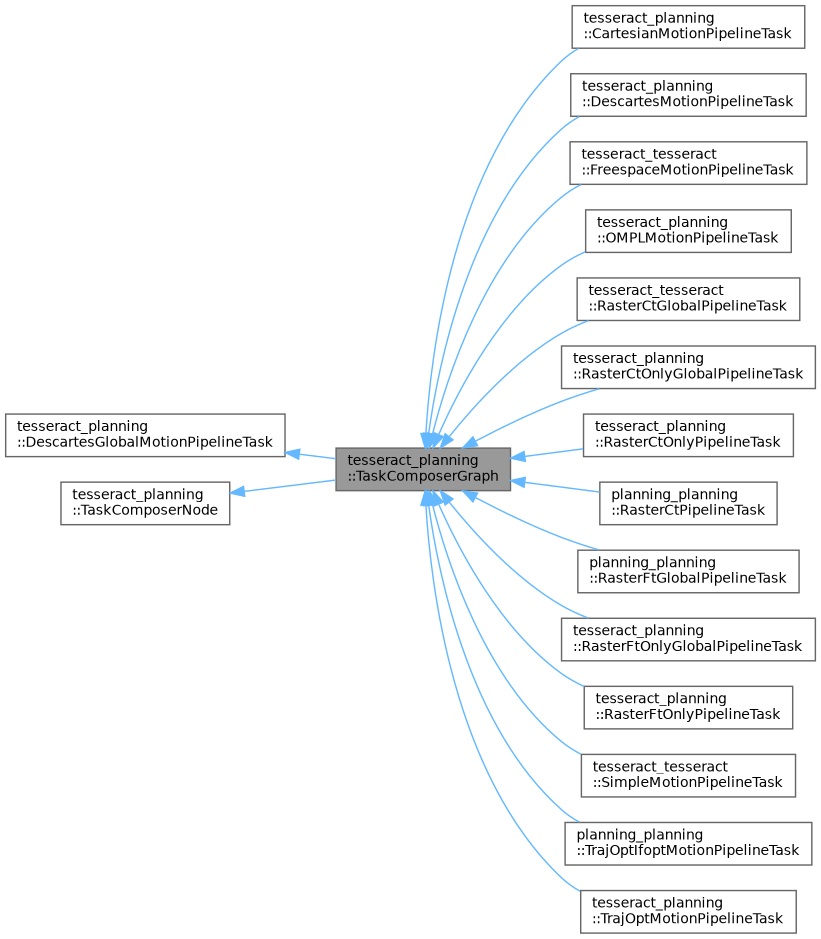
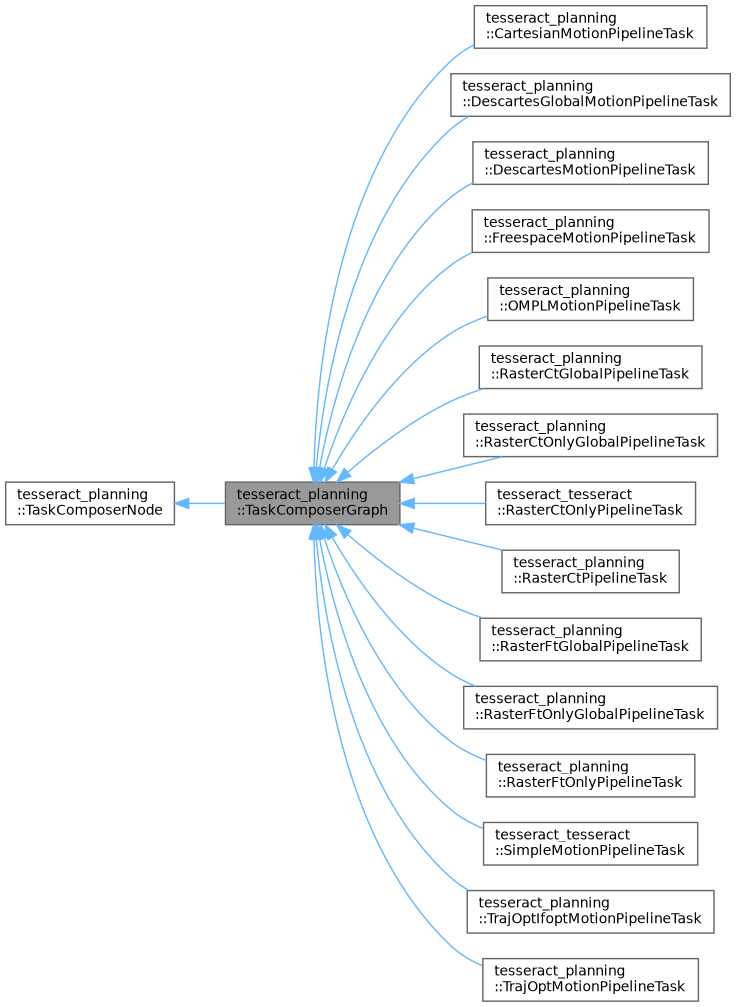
node "tesseract_tesseract ::FreespaceMotionPipelineTask": label "tesseract_tesseract ::FreespaceMotionPipelineTask" -> "tesseract_planning ::FreespaceMotionPipelineTask"
node "tesseract_tesseract ::RasterCtGlobalPipelineTask": label "tesseract_tesseract ::RasterCtGlobalPipelineTask" -> "tesseract_planning ::RasterCtGlobalPipelineTask"
node "tesseract_planning ::RasterCtOnlyPipelineTask": label "tesseract_planning ::RasterCtOnlyPipelineTask" -> "tesseract_tesseract ::RasterCtOnlyPipelineTask"
edge "tesseract_planning ::TaskComposerGraph" -> "tesseract_planning ::DescartesGlobalMotionPipelineTask": reversed
node "planning_planning ::RasterCtPipelineTask": label "planning_planning ::RasterCtPipelineTask" -> "tesseract_planning ::RasterCtPipelineTask"
node "planning_planning ::RasterFtGlobalPipelineTask": label "planning_planning ::RasterFtGlobalPipelineTask" -> "tesseract_planning ::RasterFtGlobalPipelineTask"
node "planning_planning ::TrajOptIfoptMotionPipelineTask": label "planning_planning ::TrajOptIfoptMotionPipelineTask" -> "tesseract_planning ::TrajOptIfoptMotionPipelineTask"
